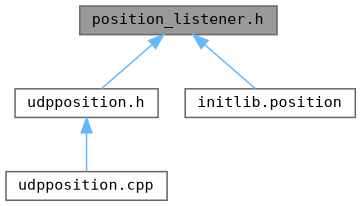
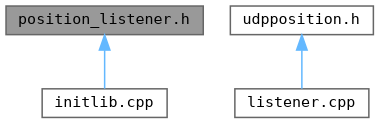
edge "udpposition.h" -> "position_listener.h": removed
node "initlib.position": label "initlib.position" -> "initlib.cpp"
node "udpposition.cpp": label "udpposition.cpp" -> "listener.cpp"
